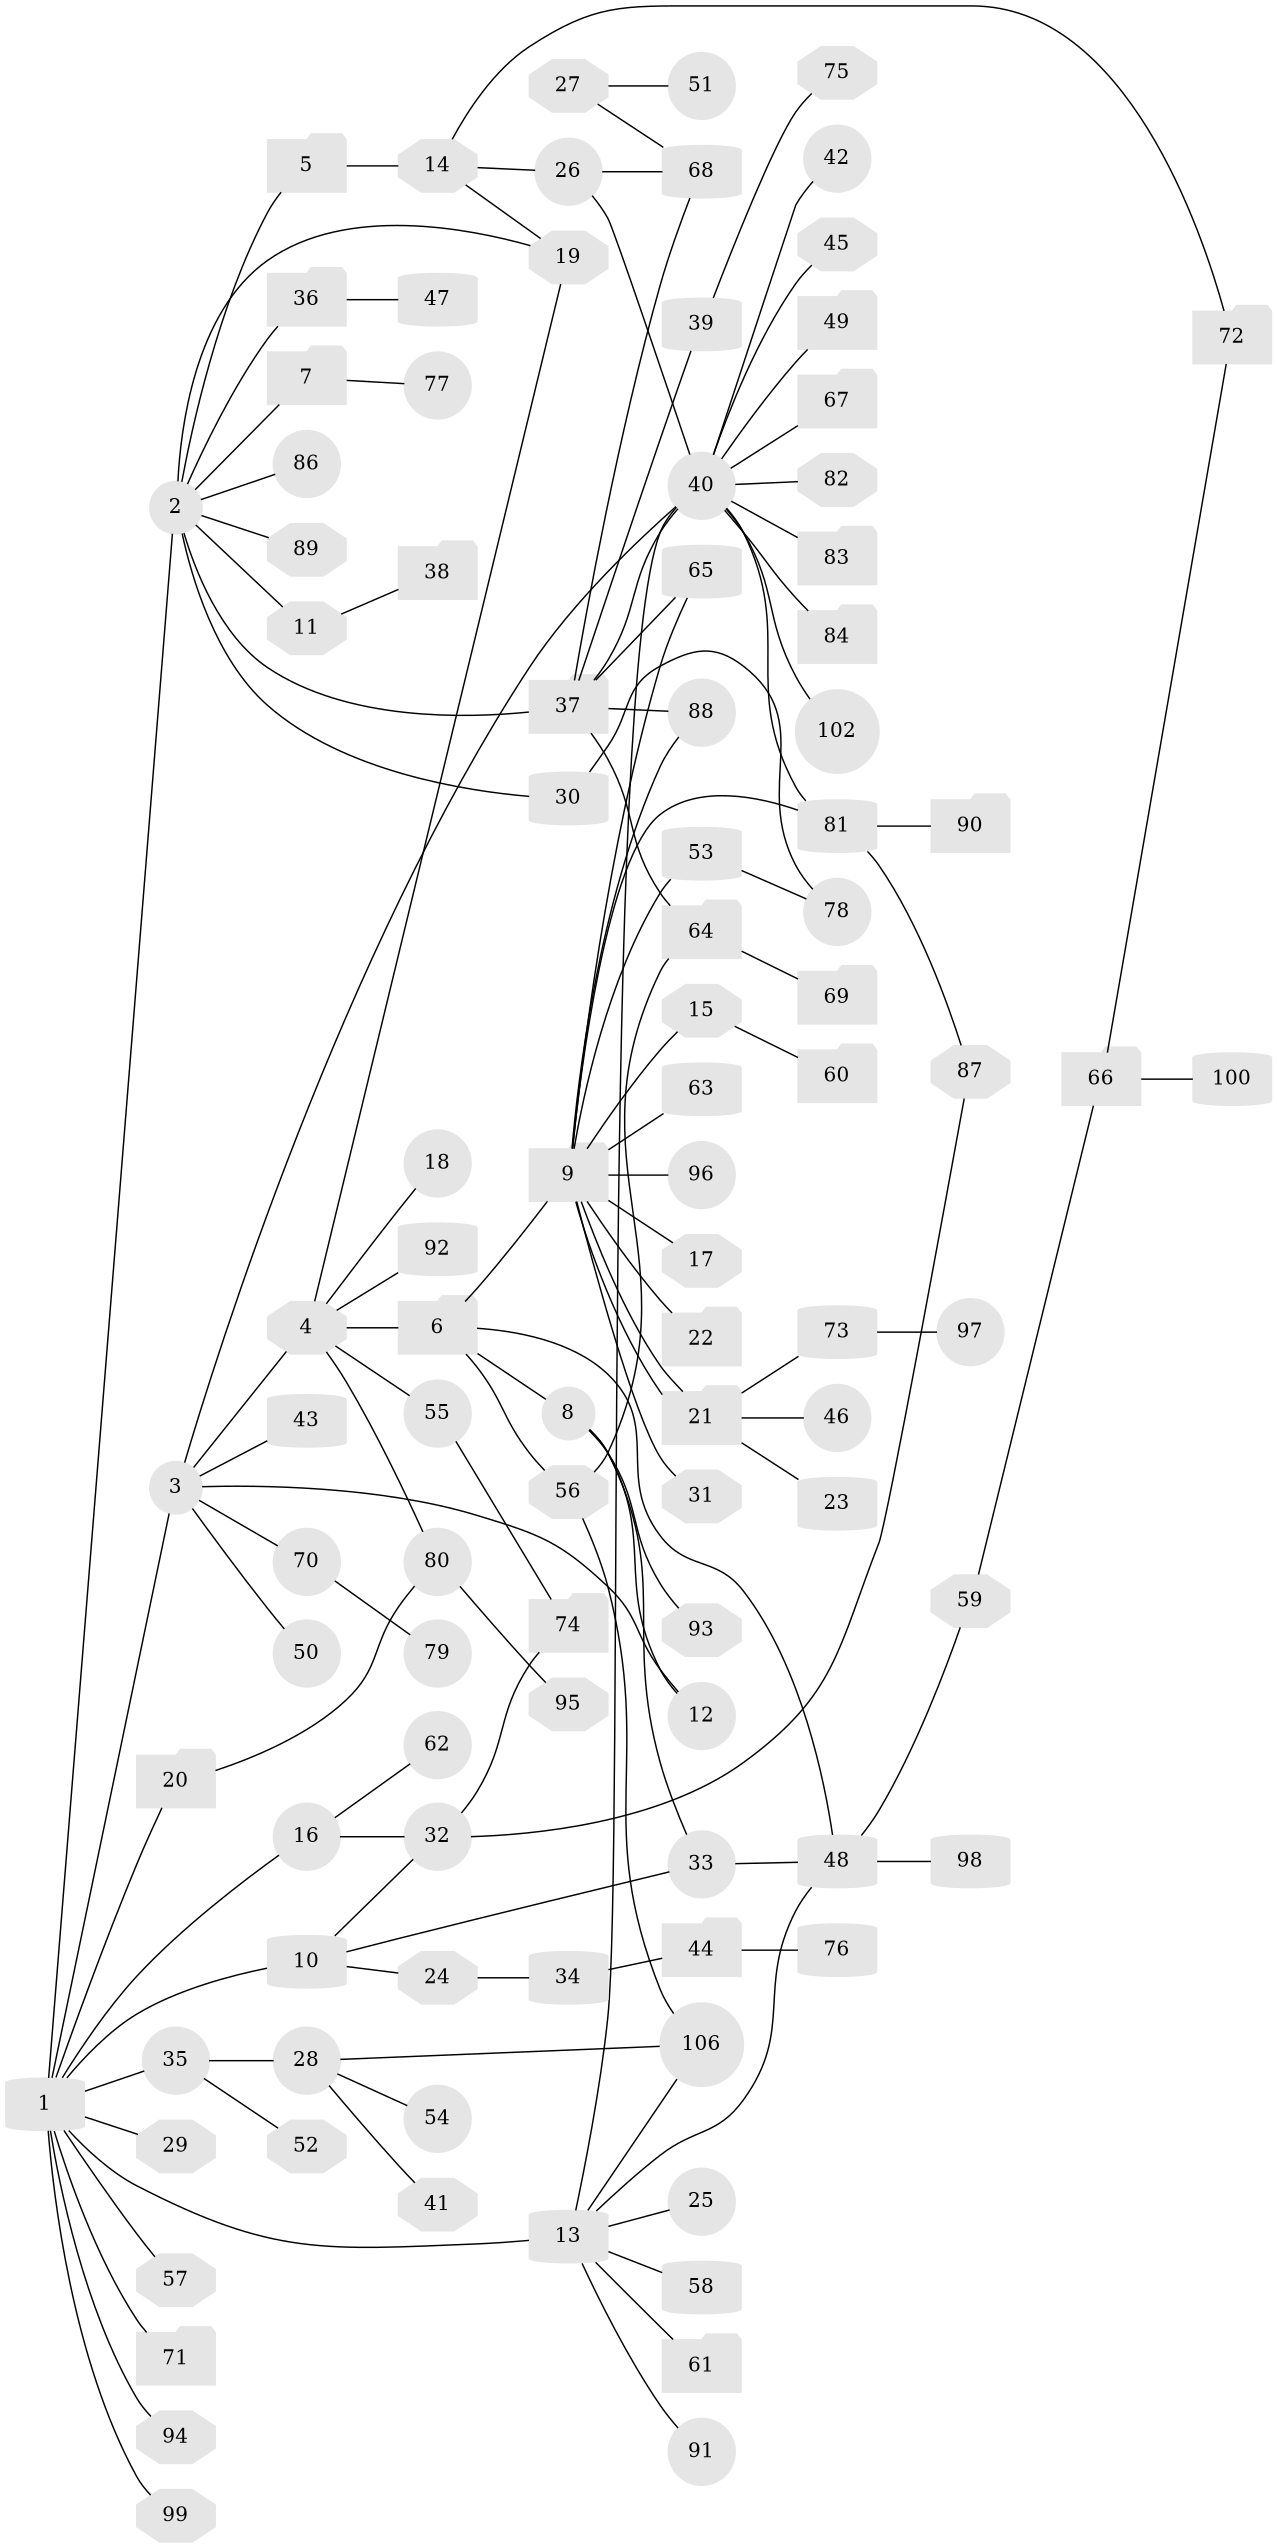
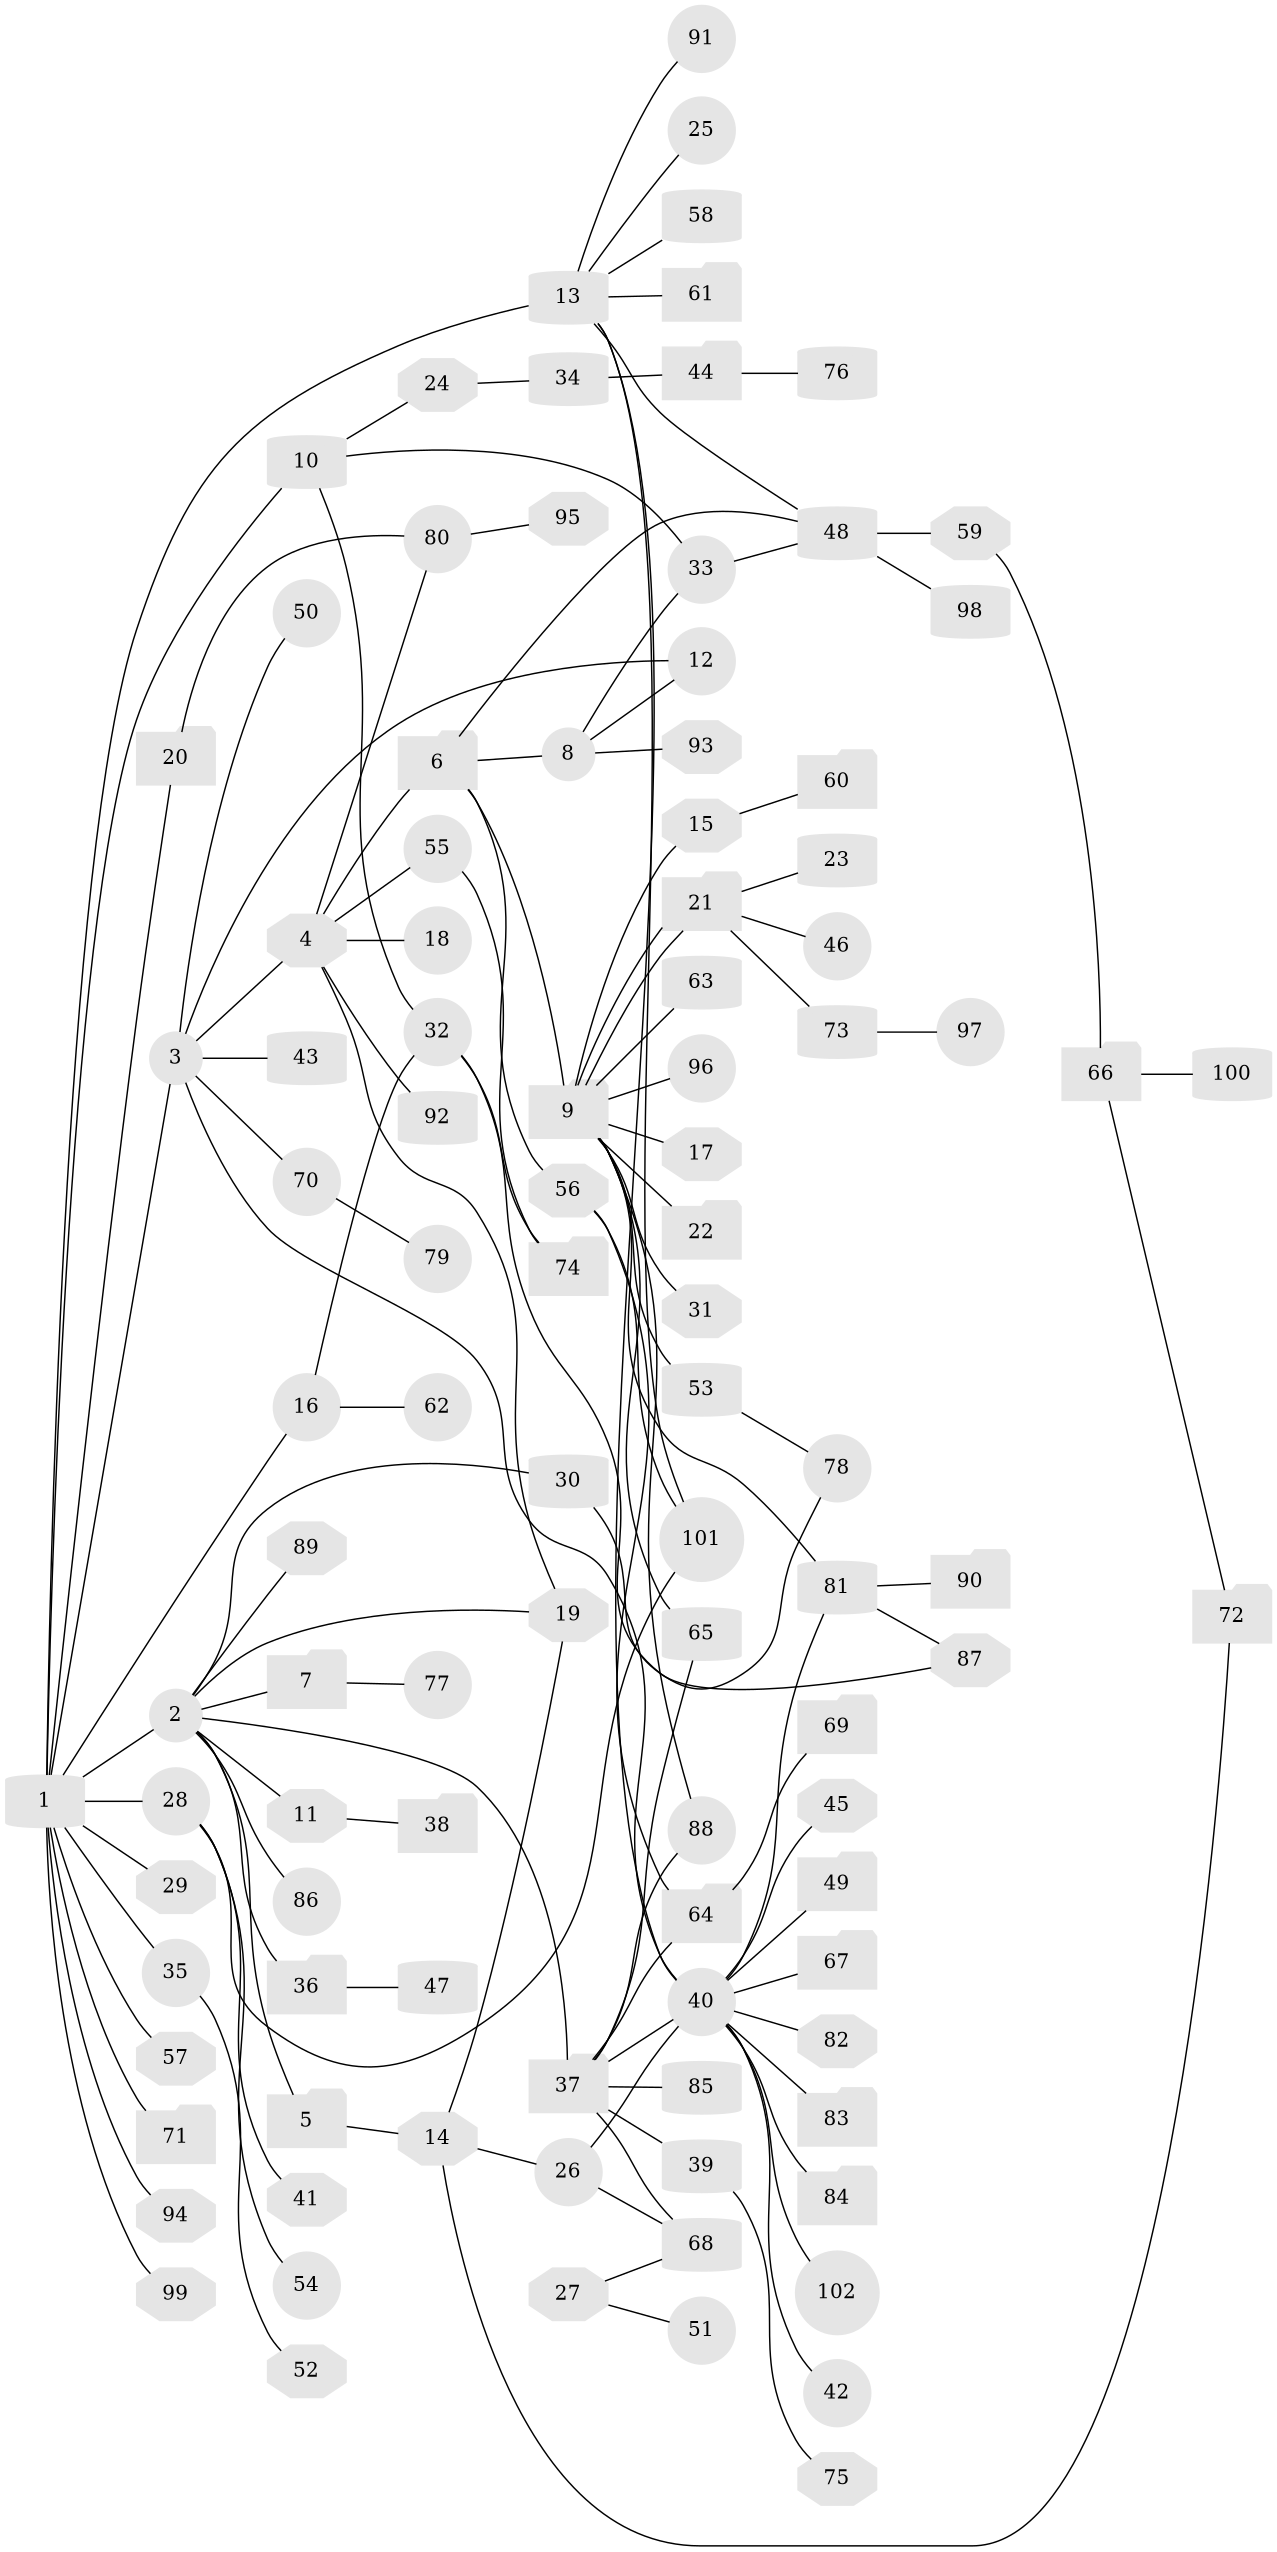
node "106": label "106" -> "101"
edge "35" -- "28": now "1" -- "28"
node "85": added
